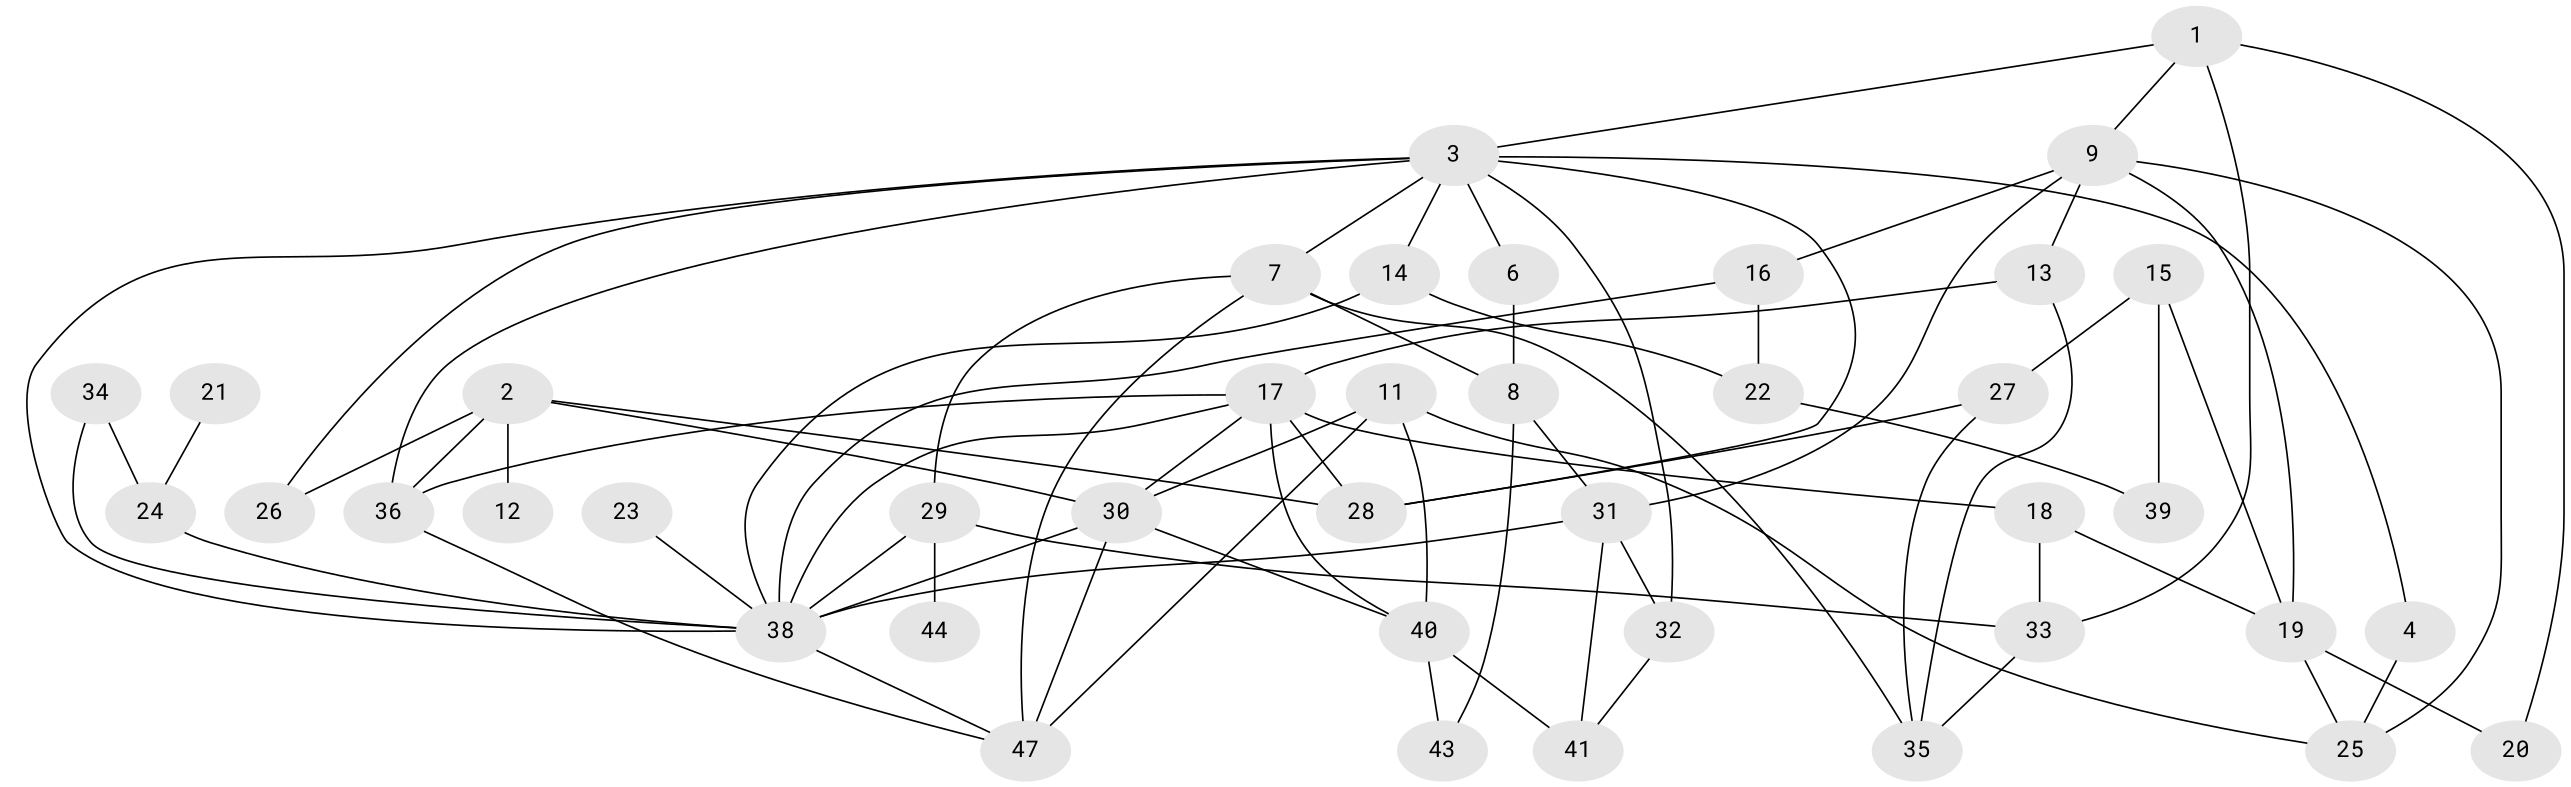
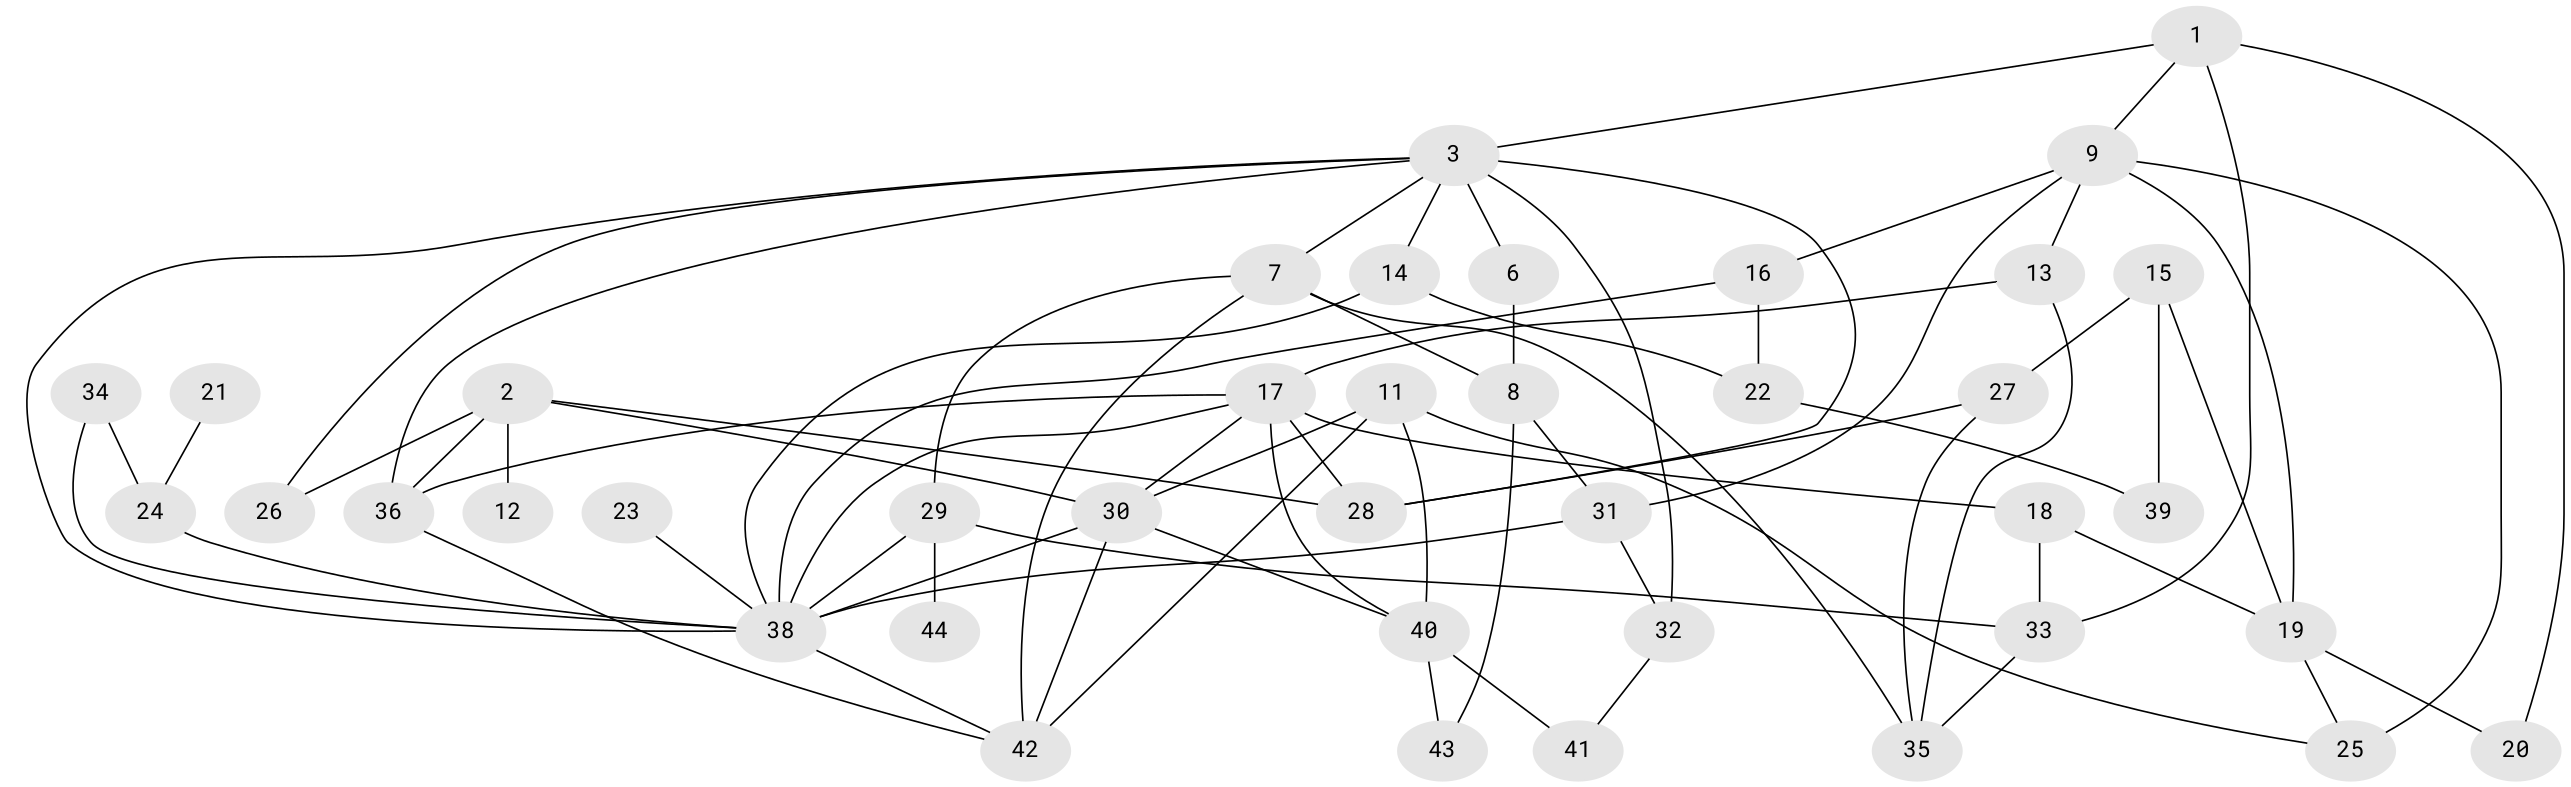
edge "31" -- "41": removed
node "4": removed
node "47": label "47" -> "42"
